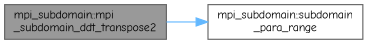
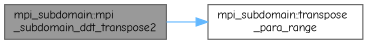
node "mpi_subdomain::subdomain _para_range": label "mpi_subdomain::subdomain _para_range" -> "mpi_subdomain::transpose _para_range"
